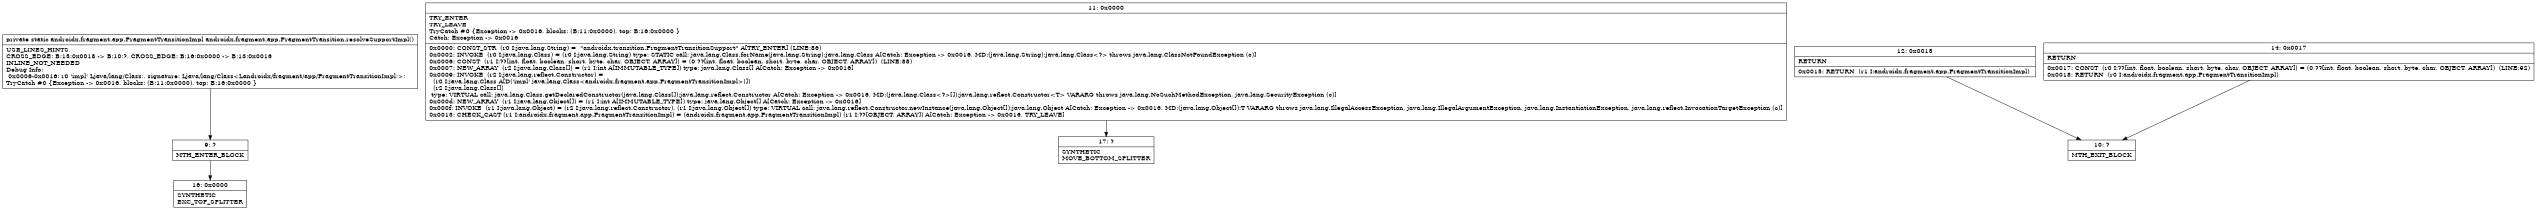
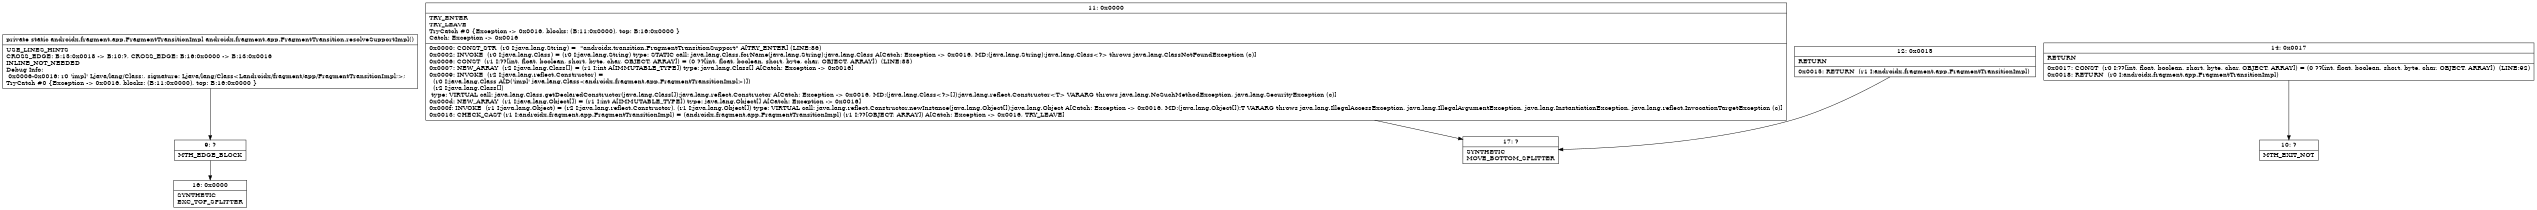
edge "12: 0x0015" -> "10: ?": now "12: 0x0015" -> "17: ?"
node "9: ?": text "MTH_ENTER_BLOCK" -> "MTH_EDGE_BLOCK"
node "10: ?": text "MTH_EXIT_BLOCK" -> "MTH_EXIT_NOT"
